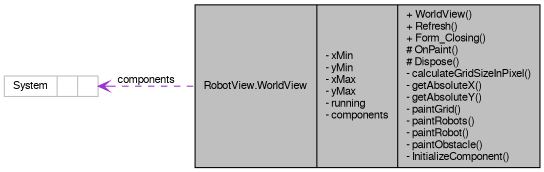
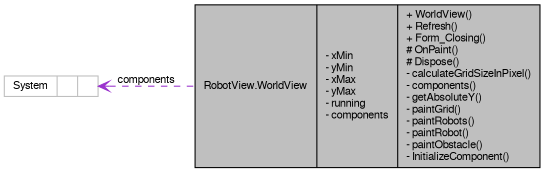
node "RobotView.WorldView": text "- getAbsoluteX()" -> "- components()"
